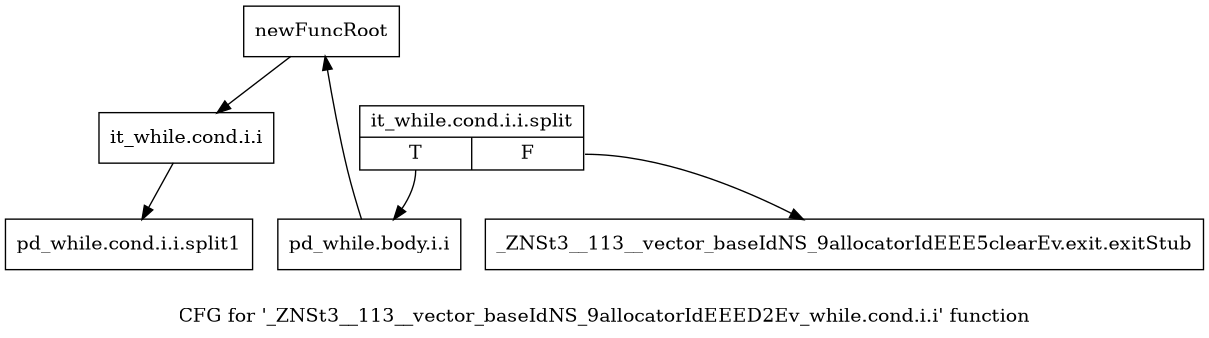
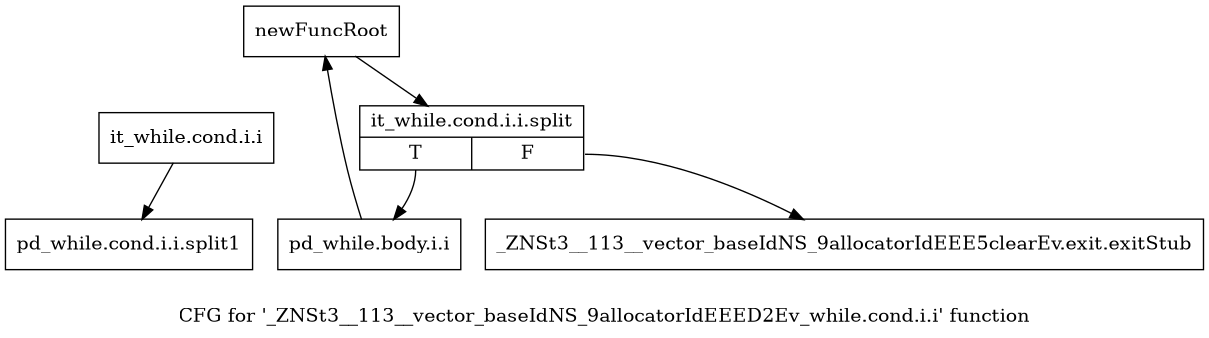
edge "newFuncRoot" -> "it_while.cond.i.i": now "newFuncRoot" -> "it_while.cond.i.i.split"
